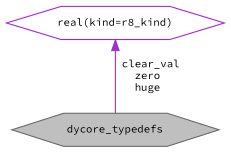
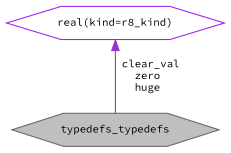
node "dycore_typedefs": label "dycore_typedefs" -> "typedefs_typedefs"
